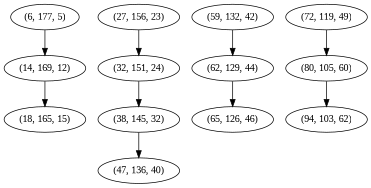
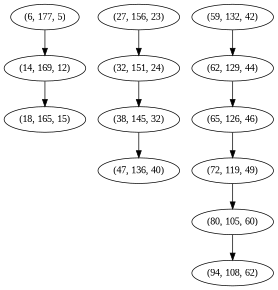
node "(94, 103, 62)": label "(94, 103, 62)" -> "(94, 108, 62)"
edge "(65, 126, 46)" -> "(72, 119, 49)": added
